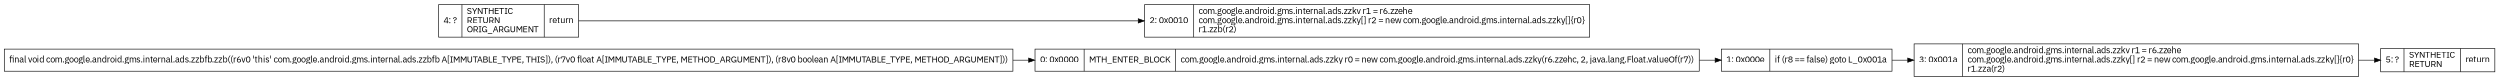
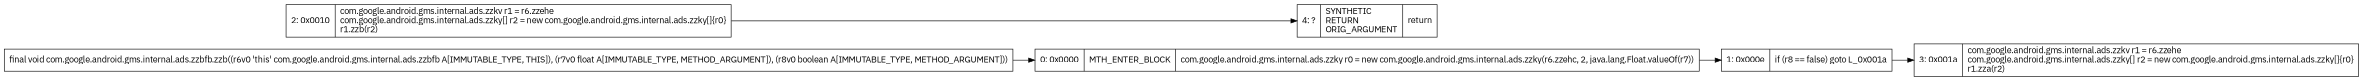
edge "4: ?" -> "2: 0x0010": reversed
node "5: ?": removed
